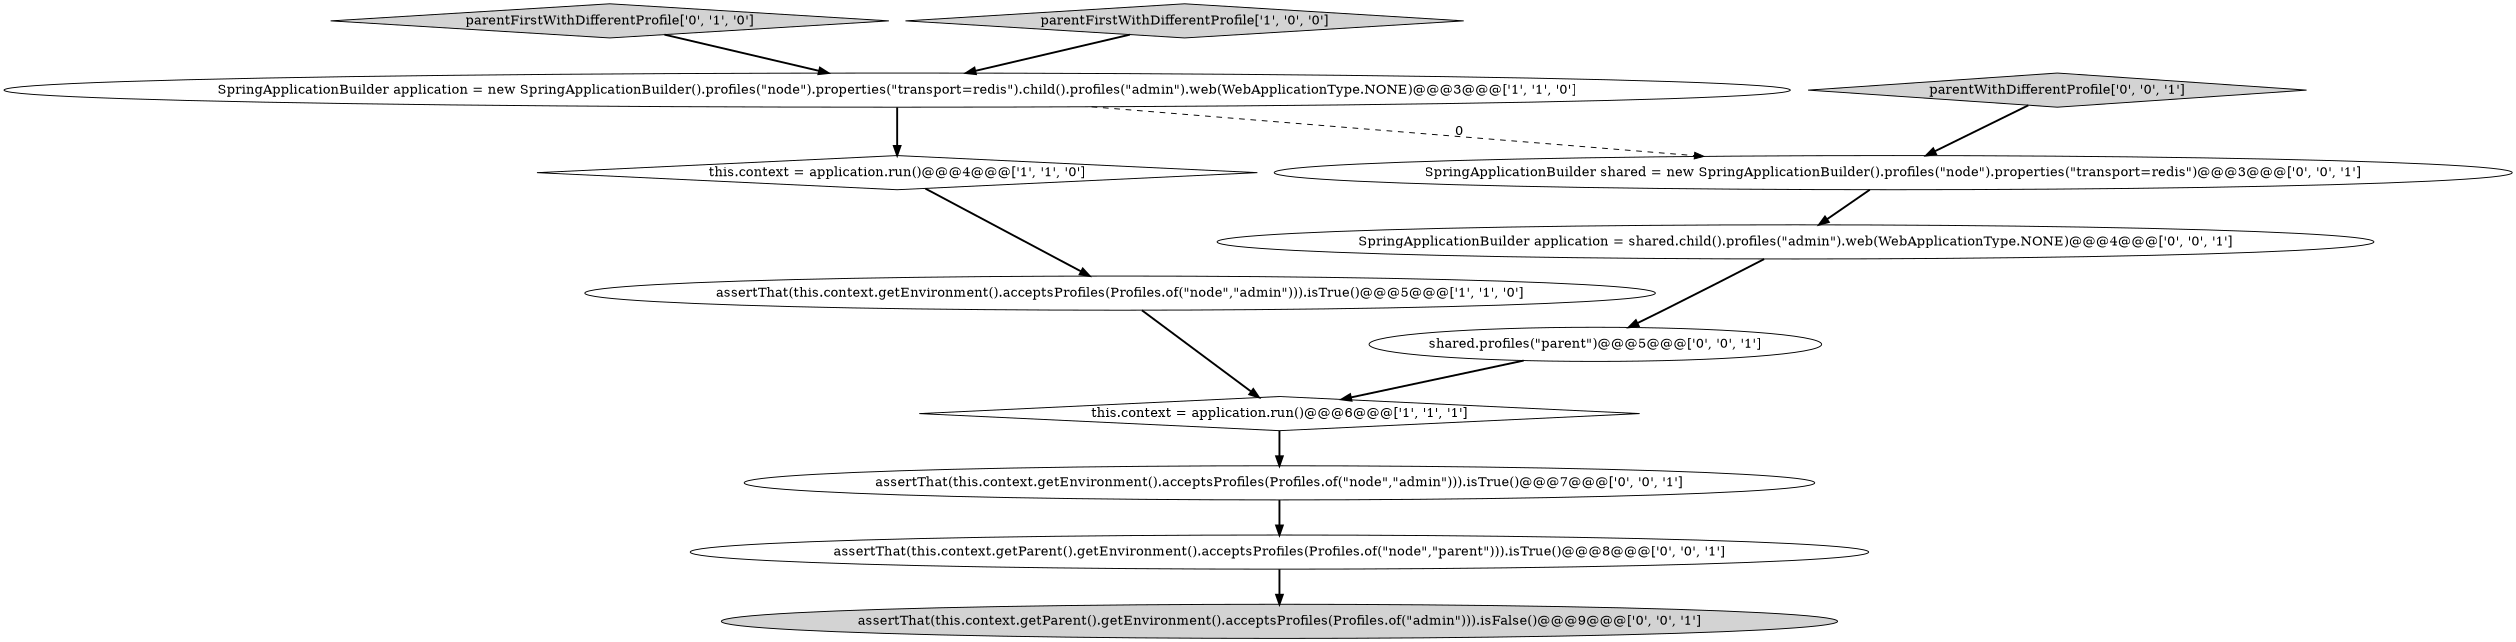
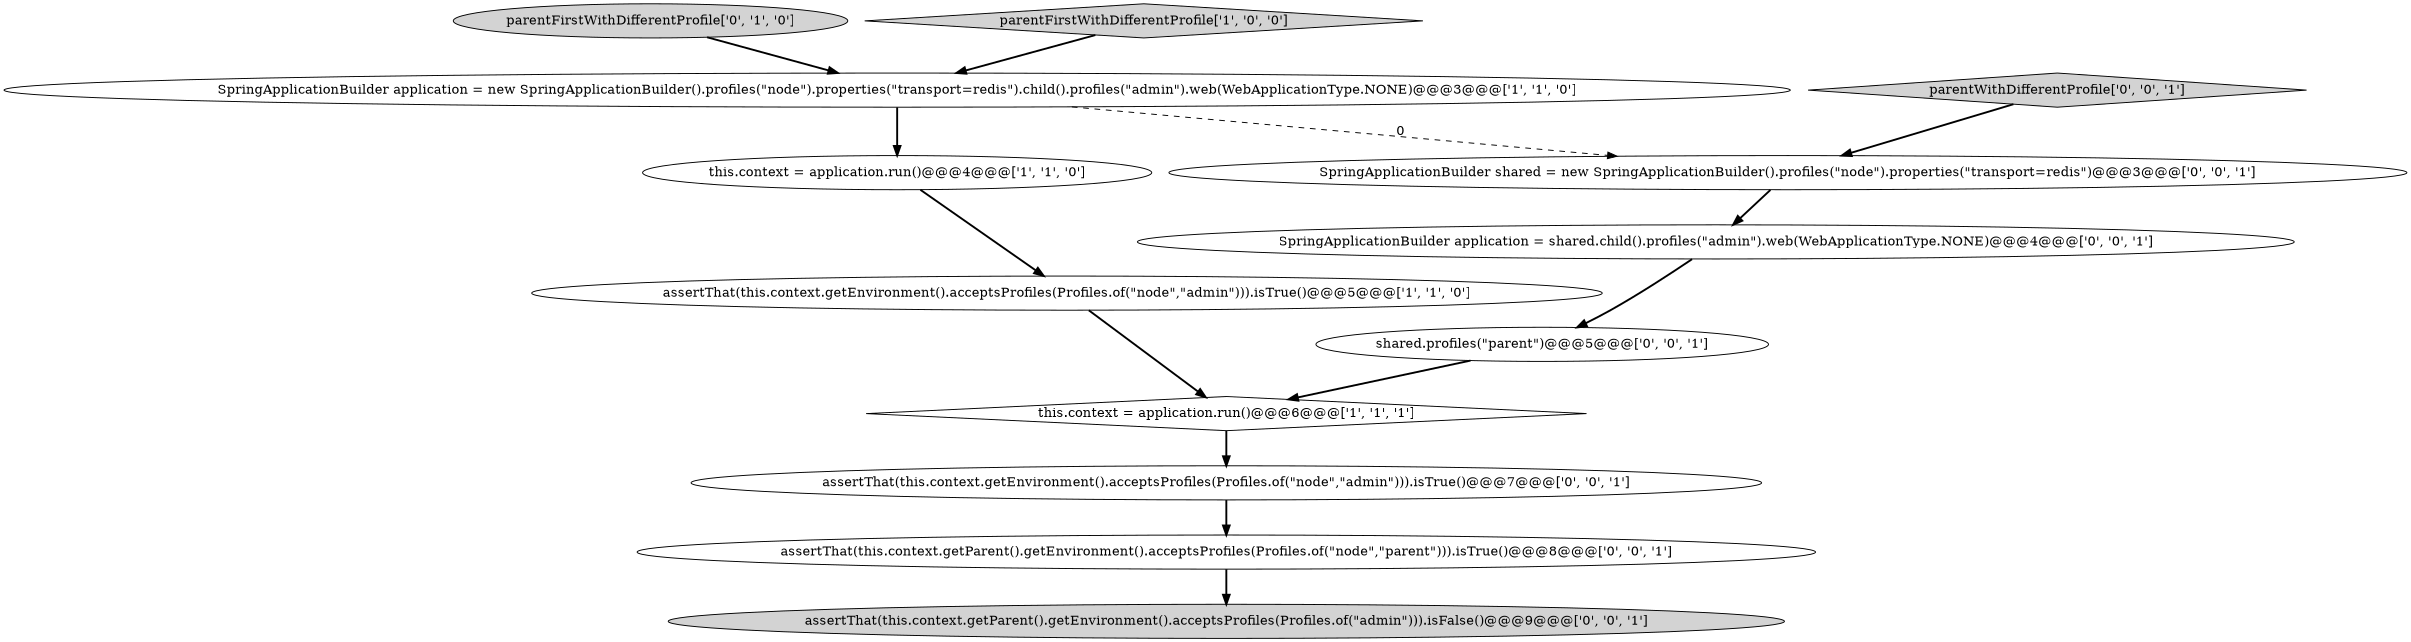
node "parentFirstWithDifferentProfile['0', '1', '0']": shape diamond -> ellipse
node "this.context = application.run()@@@4@@@['1', '1', '0']": shape diamond -> ellipse
